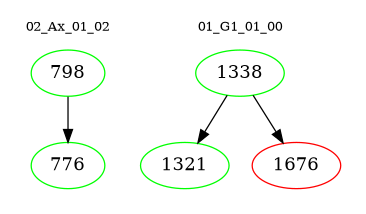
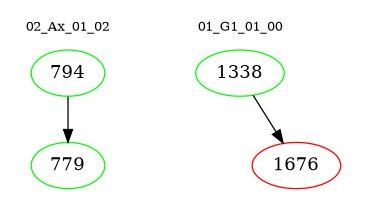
node "798": label "798" -> "794"
node "776": label "776" -> "779"
node "1321": removed
